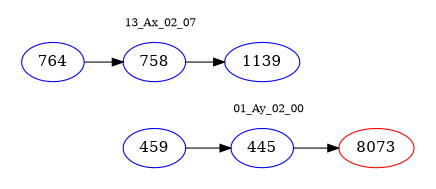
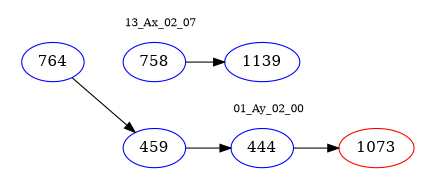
edge "764" -> "758": now "764" -> "459"
node "445": label "445" -> "444"
node "8073": label "8073" -> "1073"
